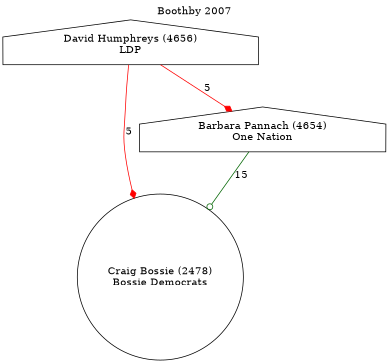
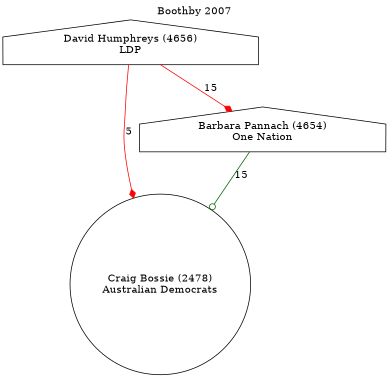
edge "David Humphreys (4656) LDP" -> "Barbara Pannach (4654) One Nation": label "5" -> "15"
node "Craig Bossie (2478) Bossie Democrats": label "Craig Bossie (2478) Bossie Democrats" -> "Craig Bossie (2478) Australian Democrats"
